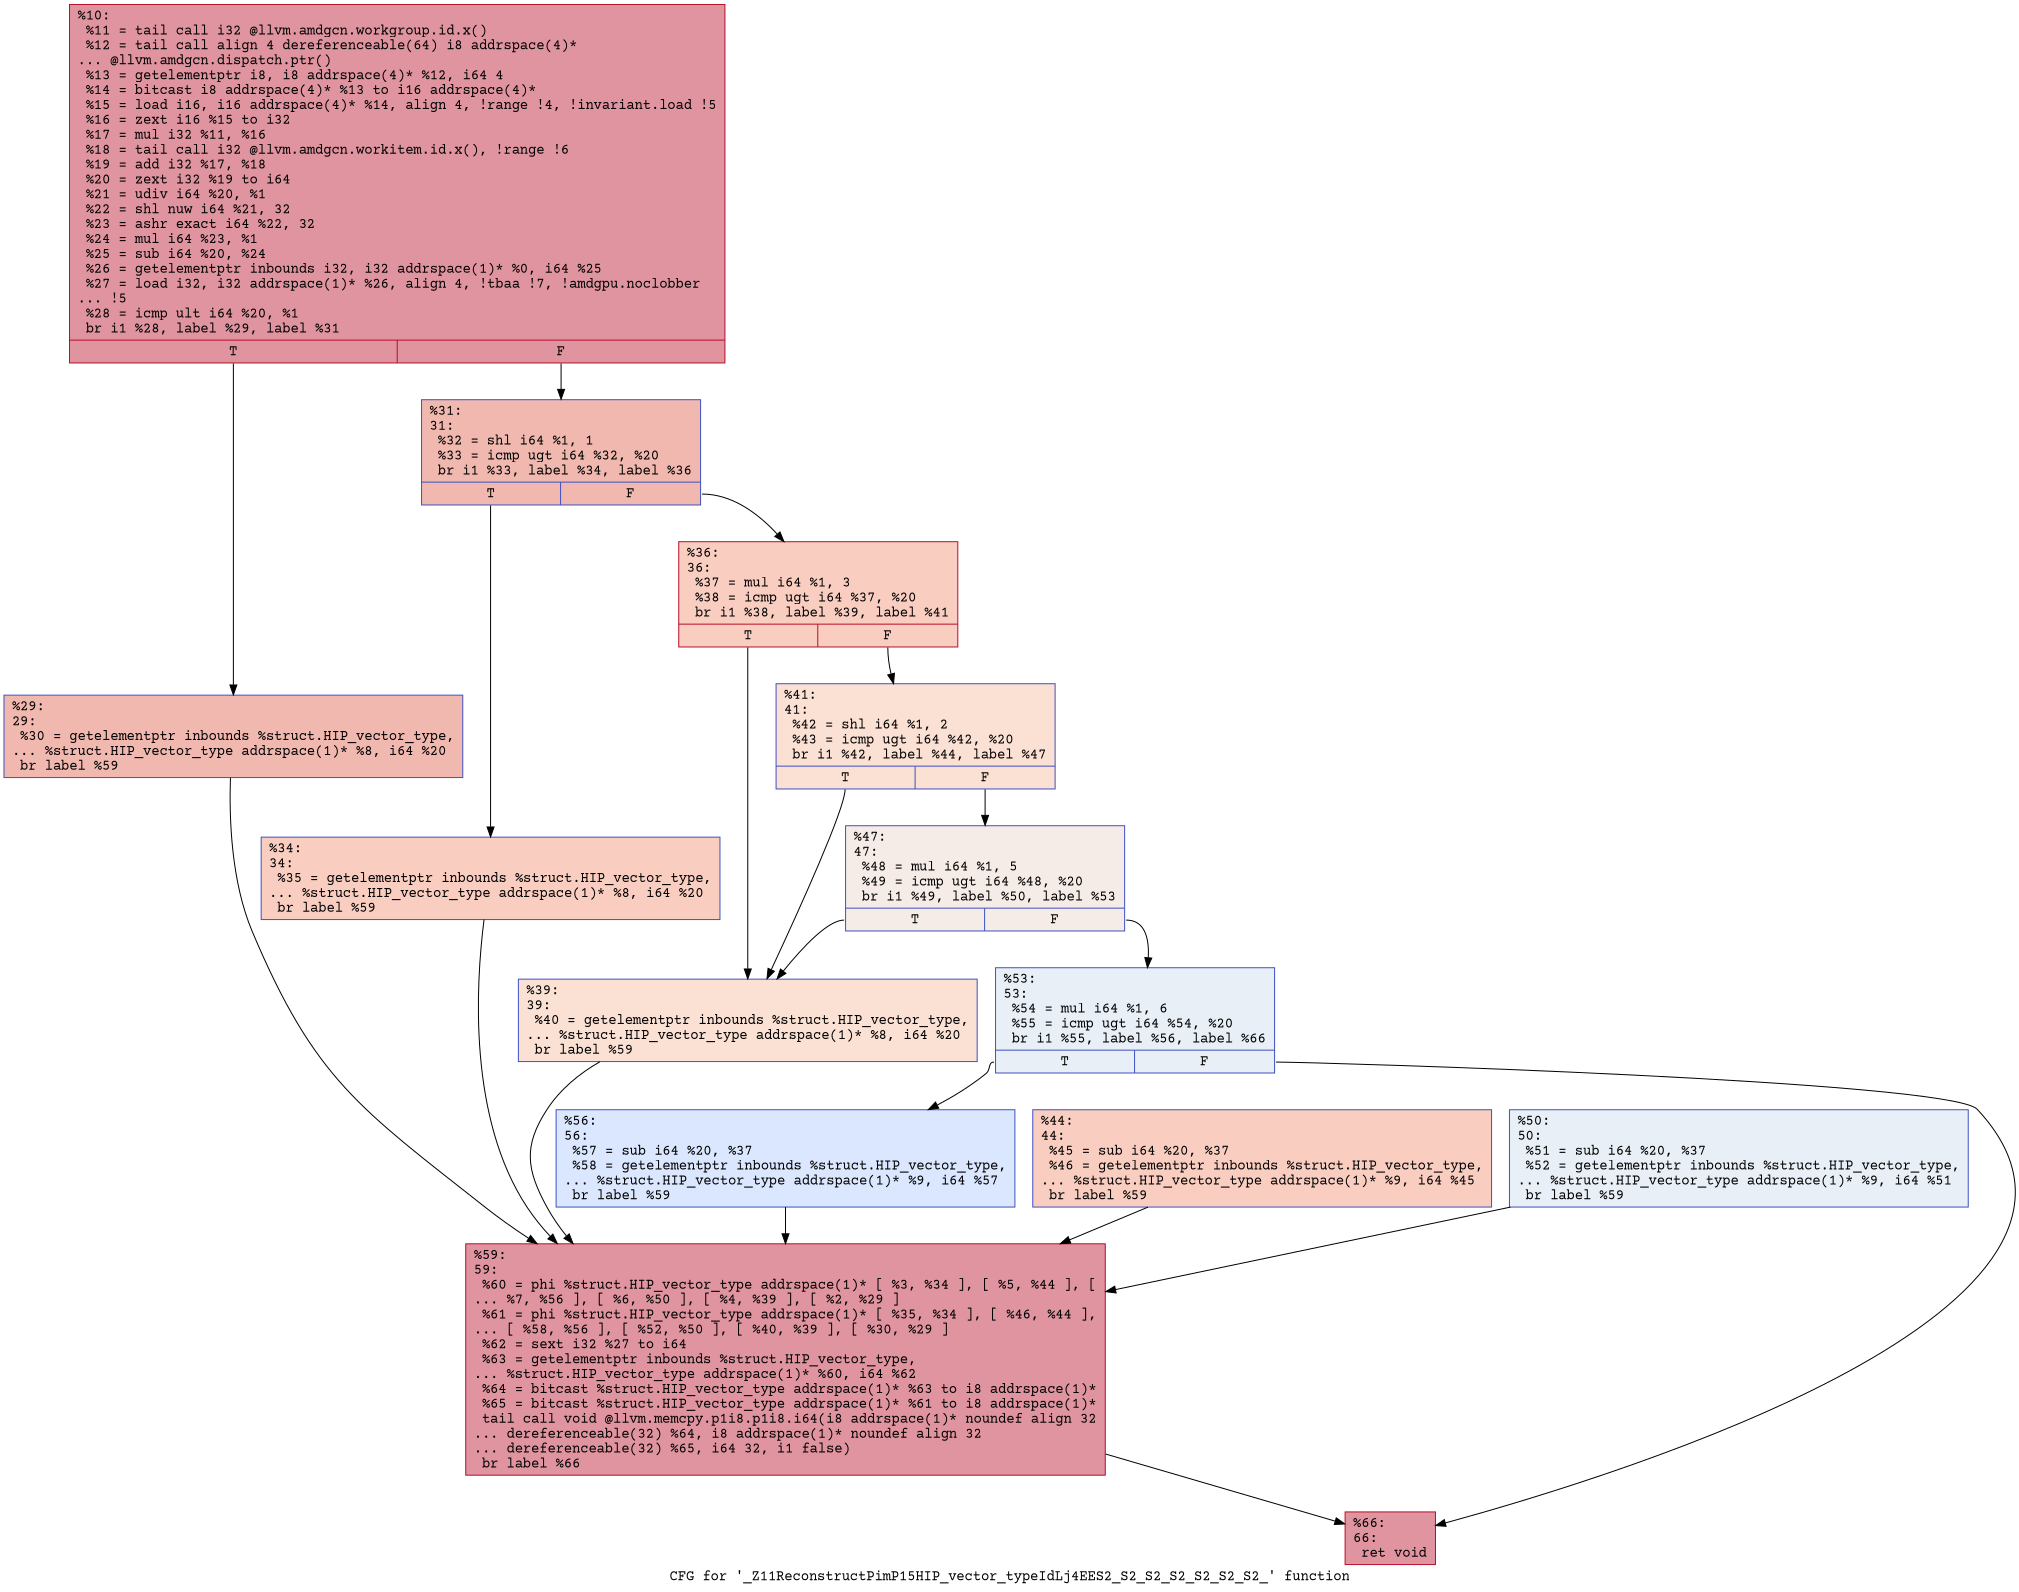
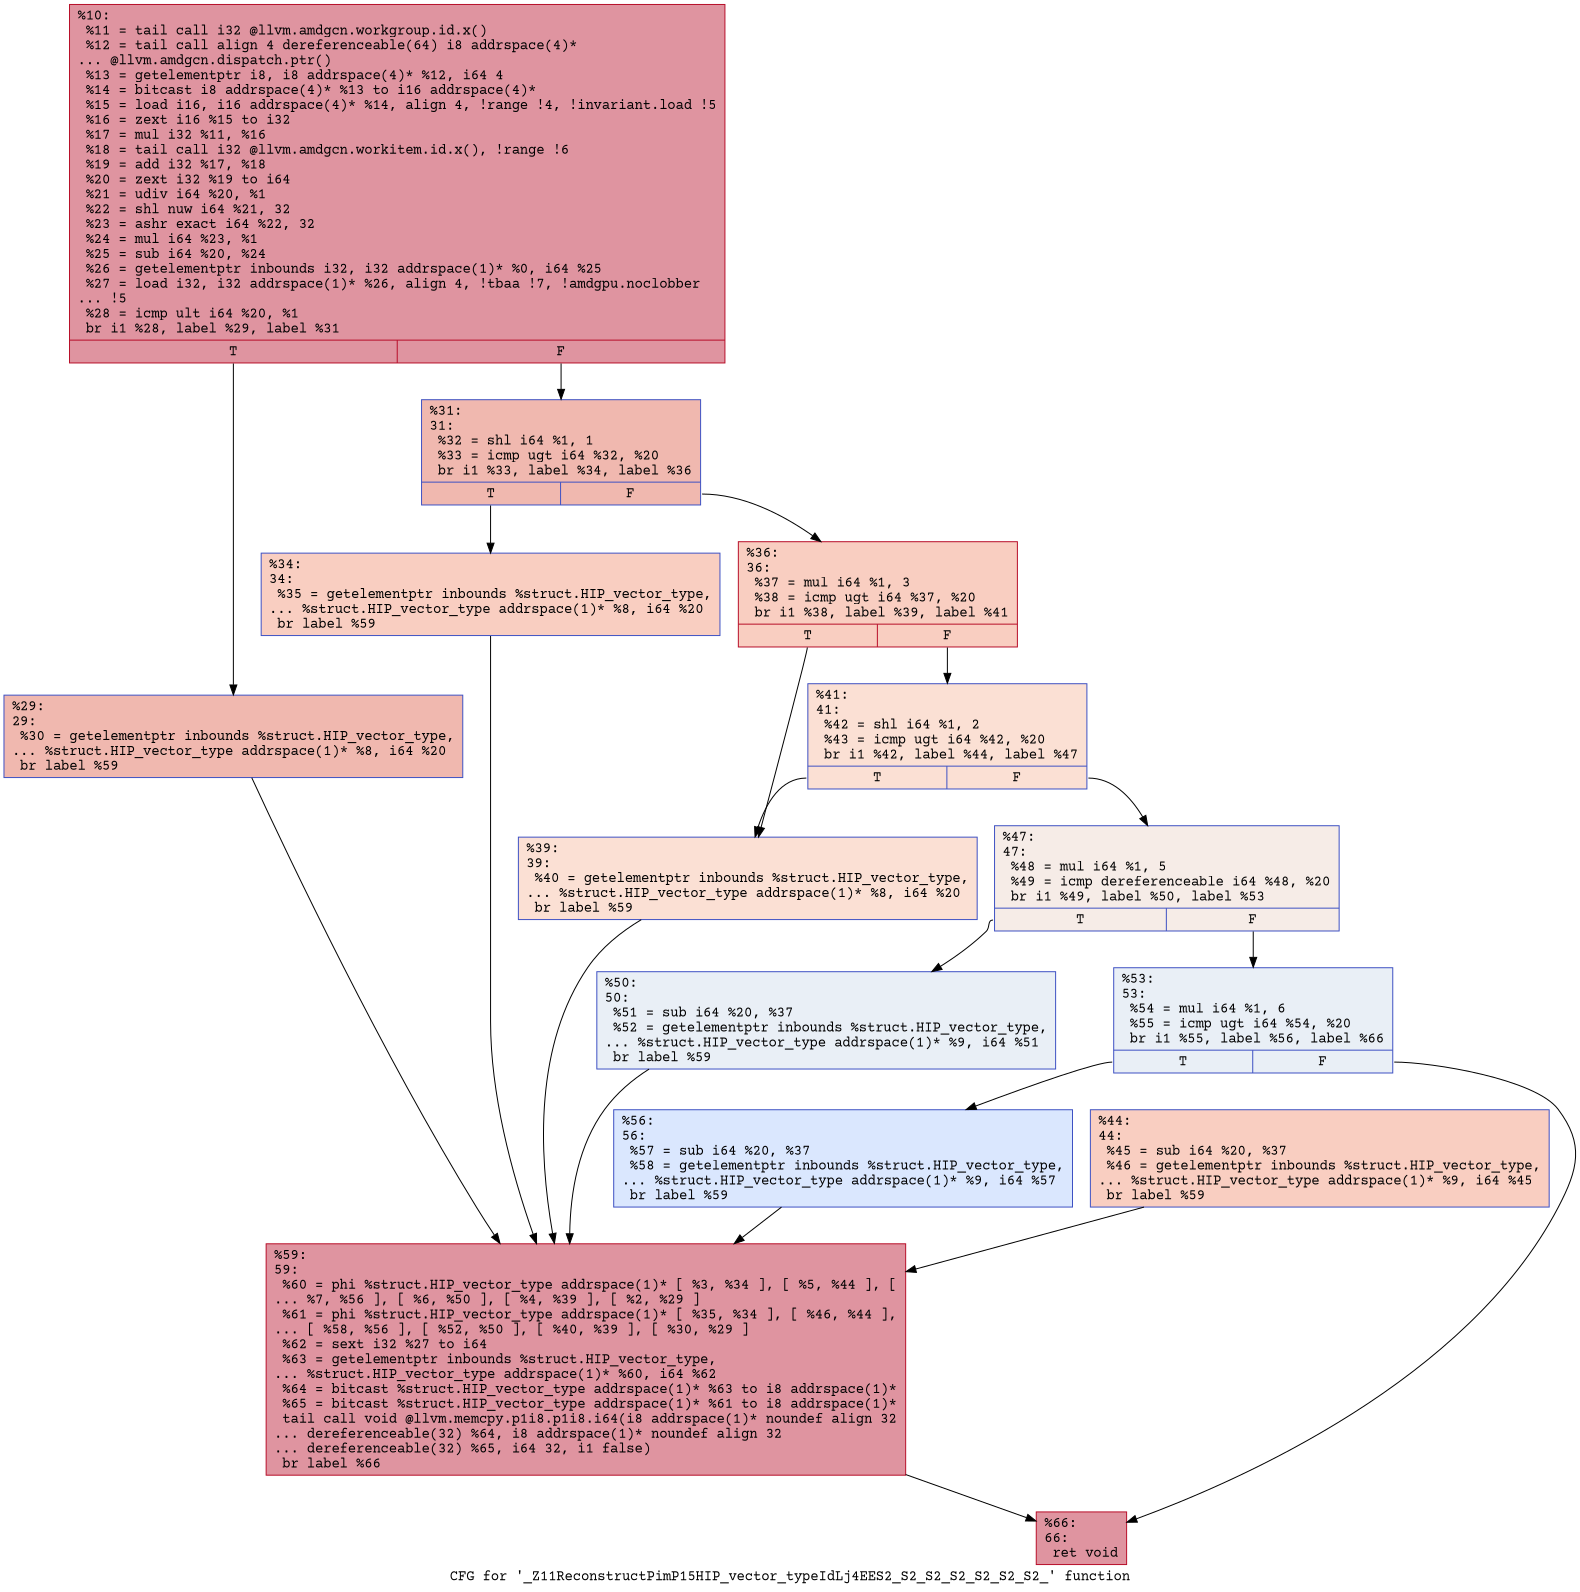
node "%47:": text "%49 = icmp ugt i64 %48, %20" -> "%49 = icmp dereferenceable i64 %48, %20"
edge "%47:" -> "%39:": now "%47:" -> "%50:"
